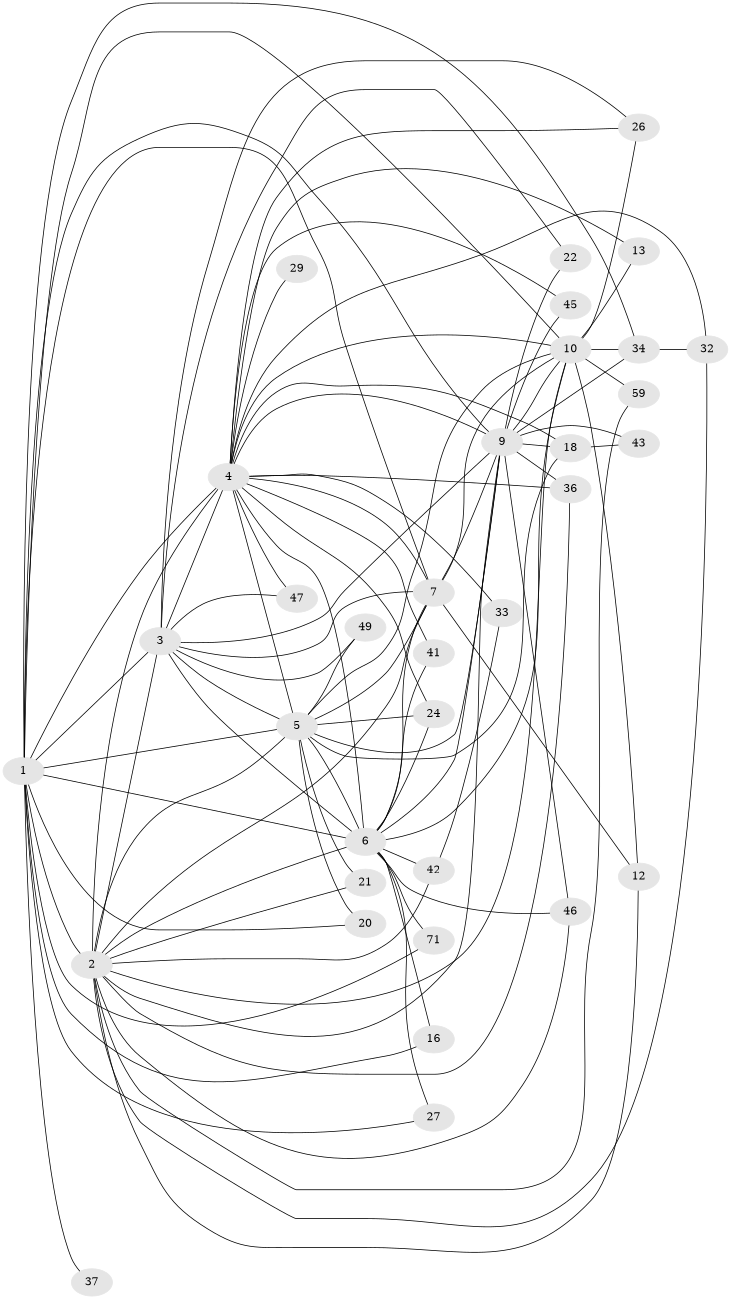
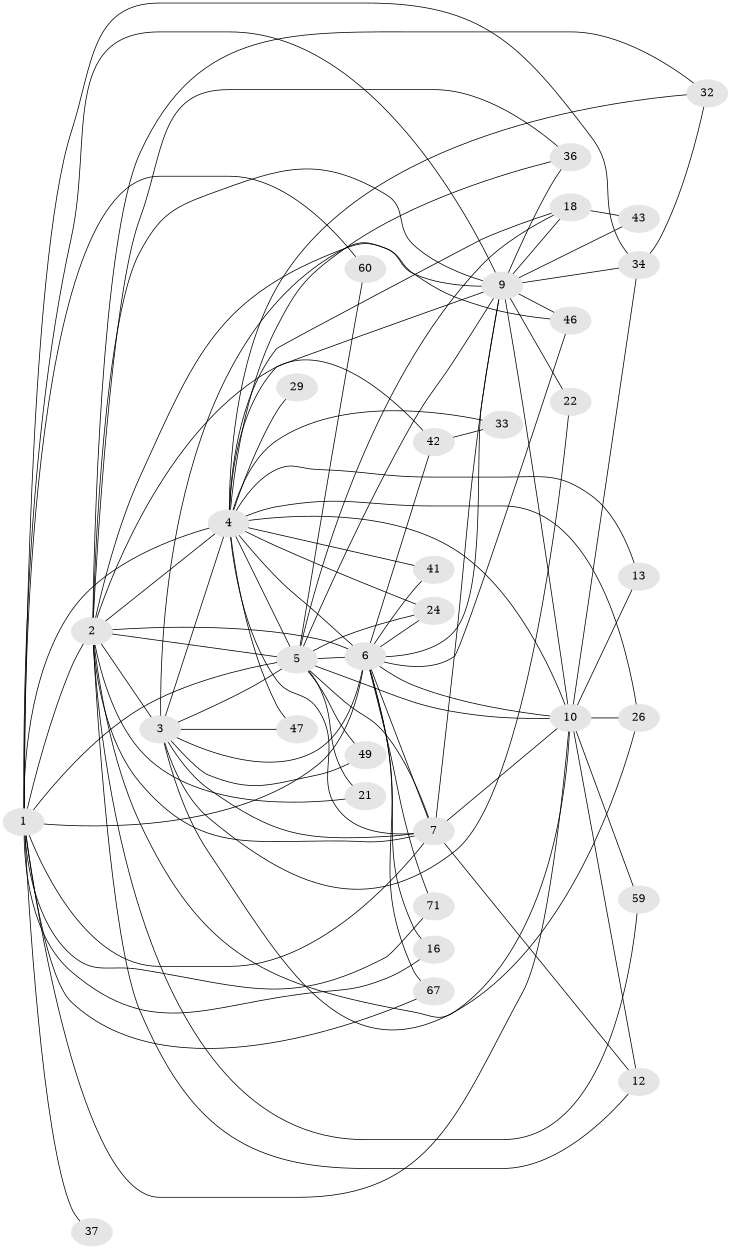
node "45": removed
edge "3" -- "1": removed
node "20": label "20" -> "60"
node "27": label "27" -> "67"
